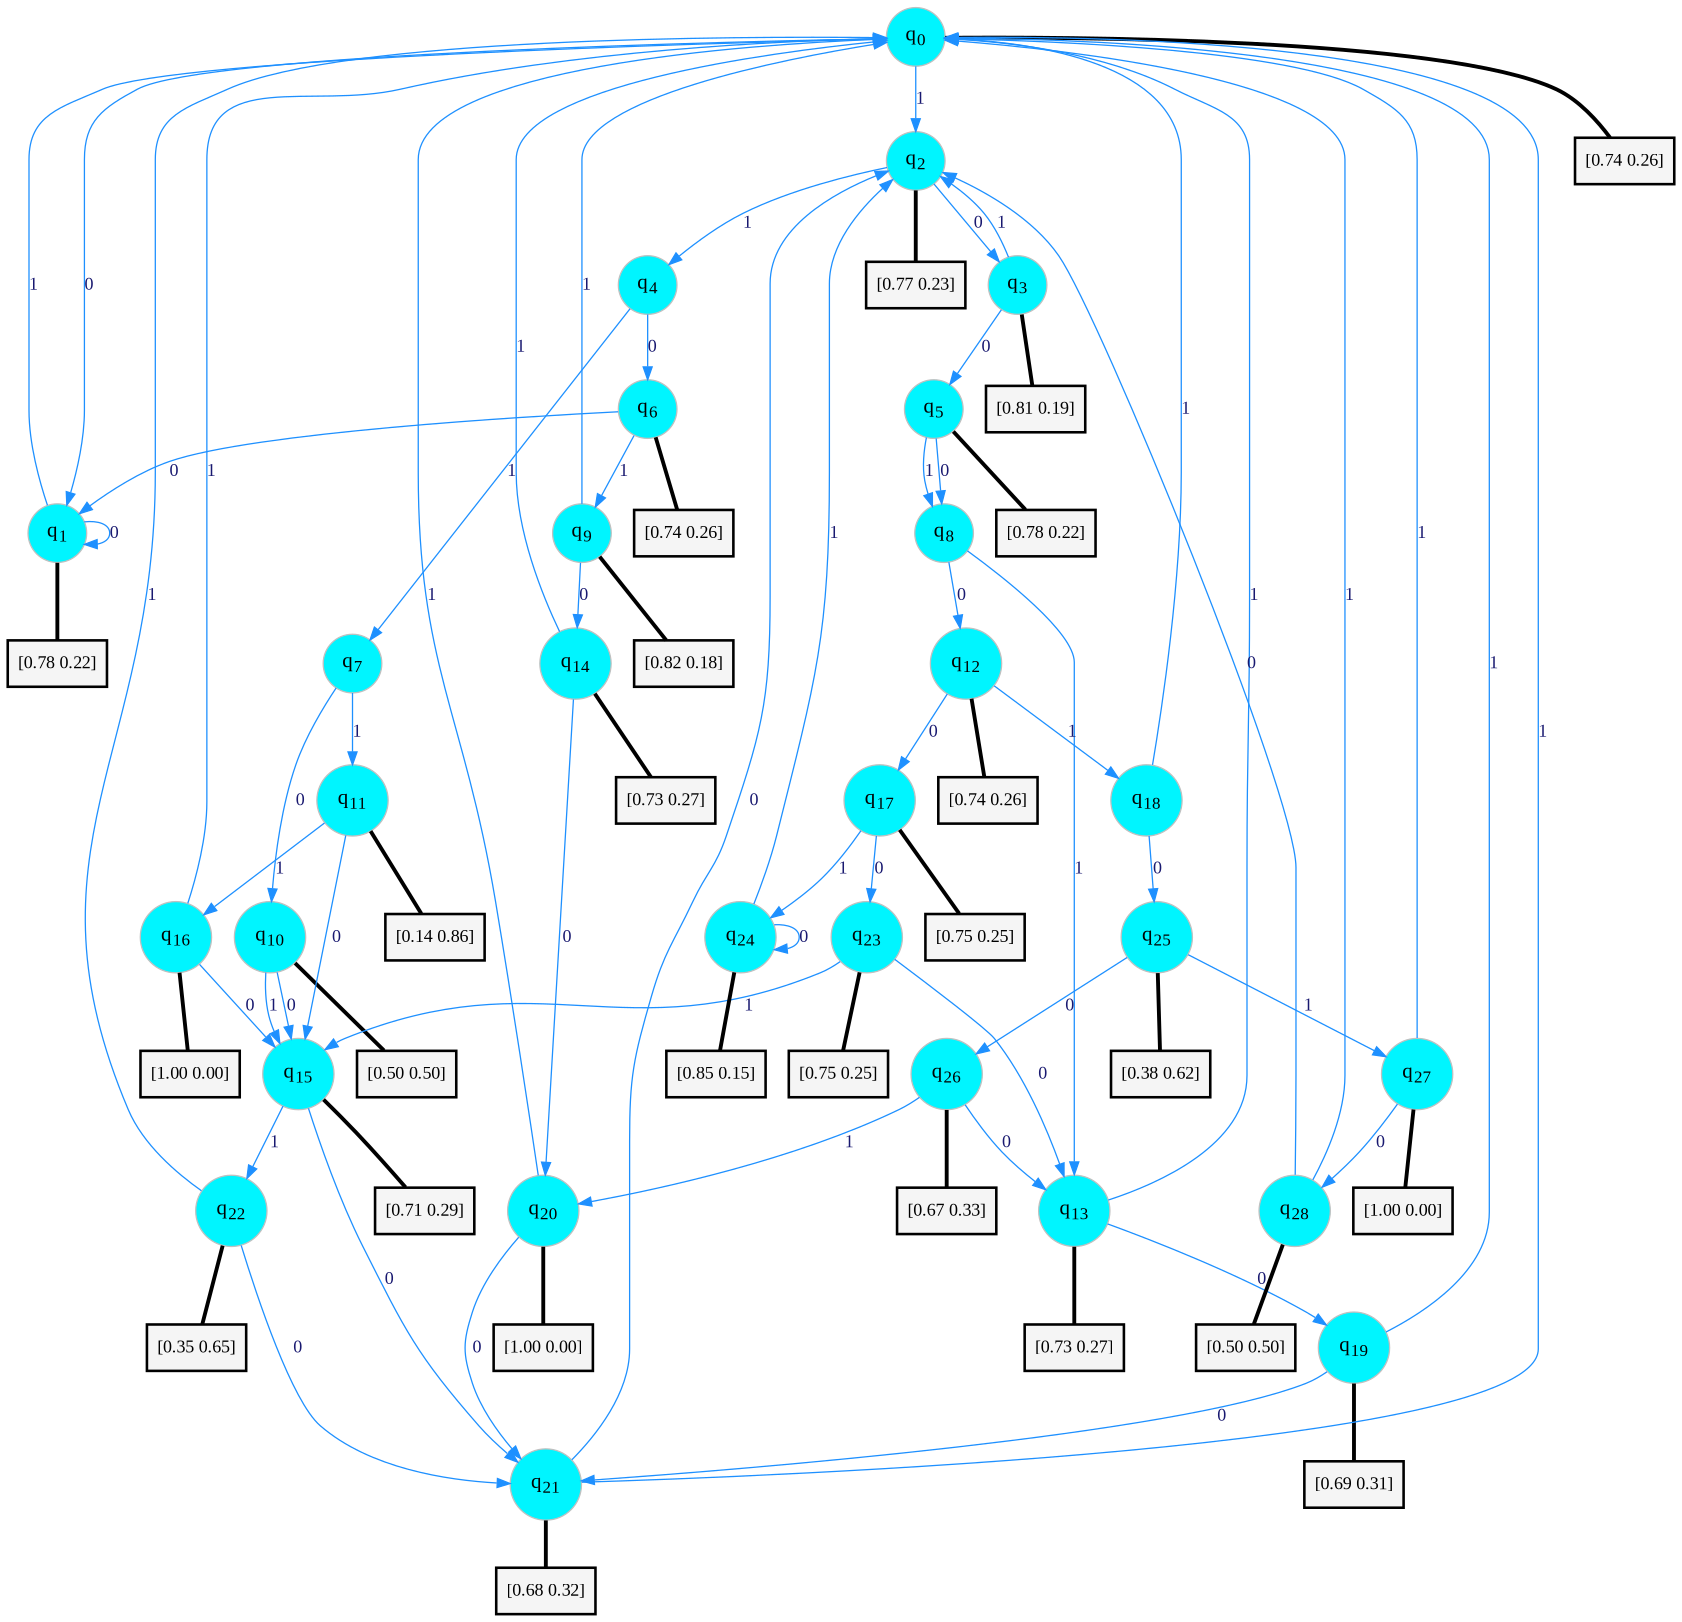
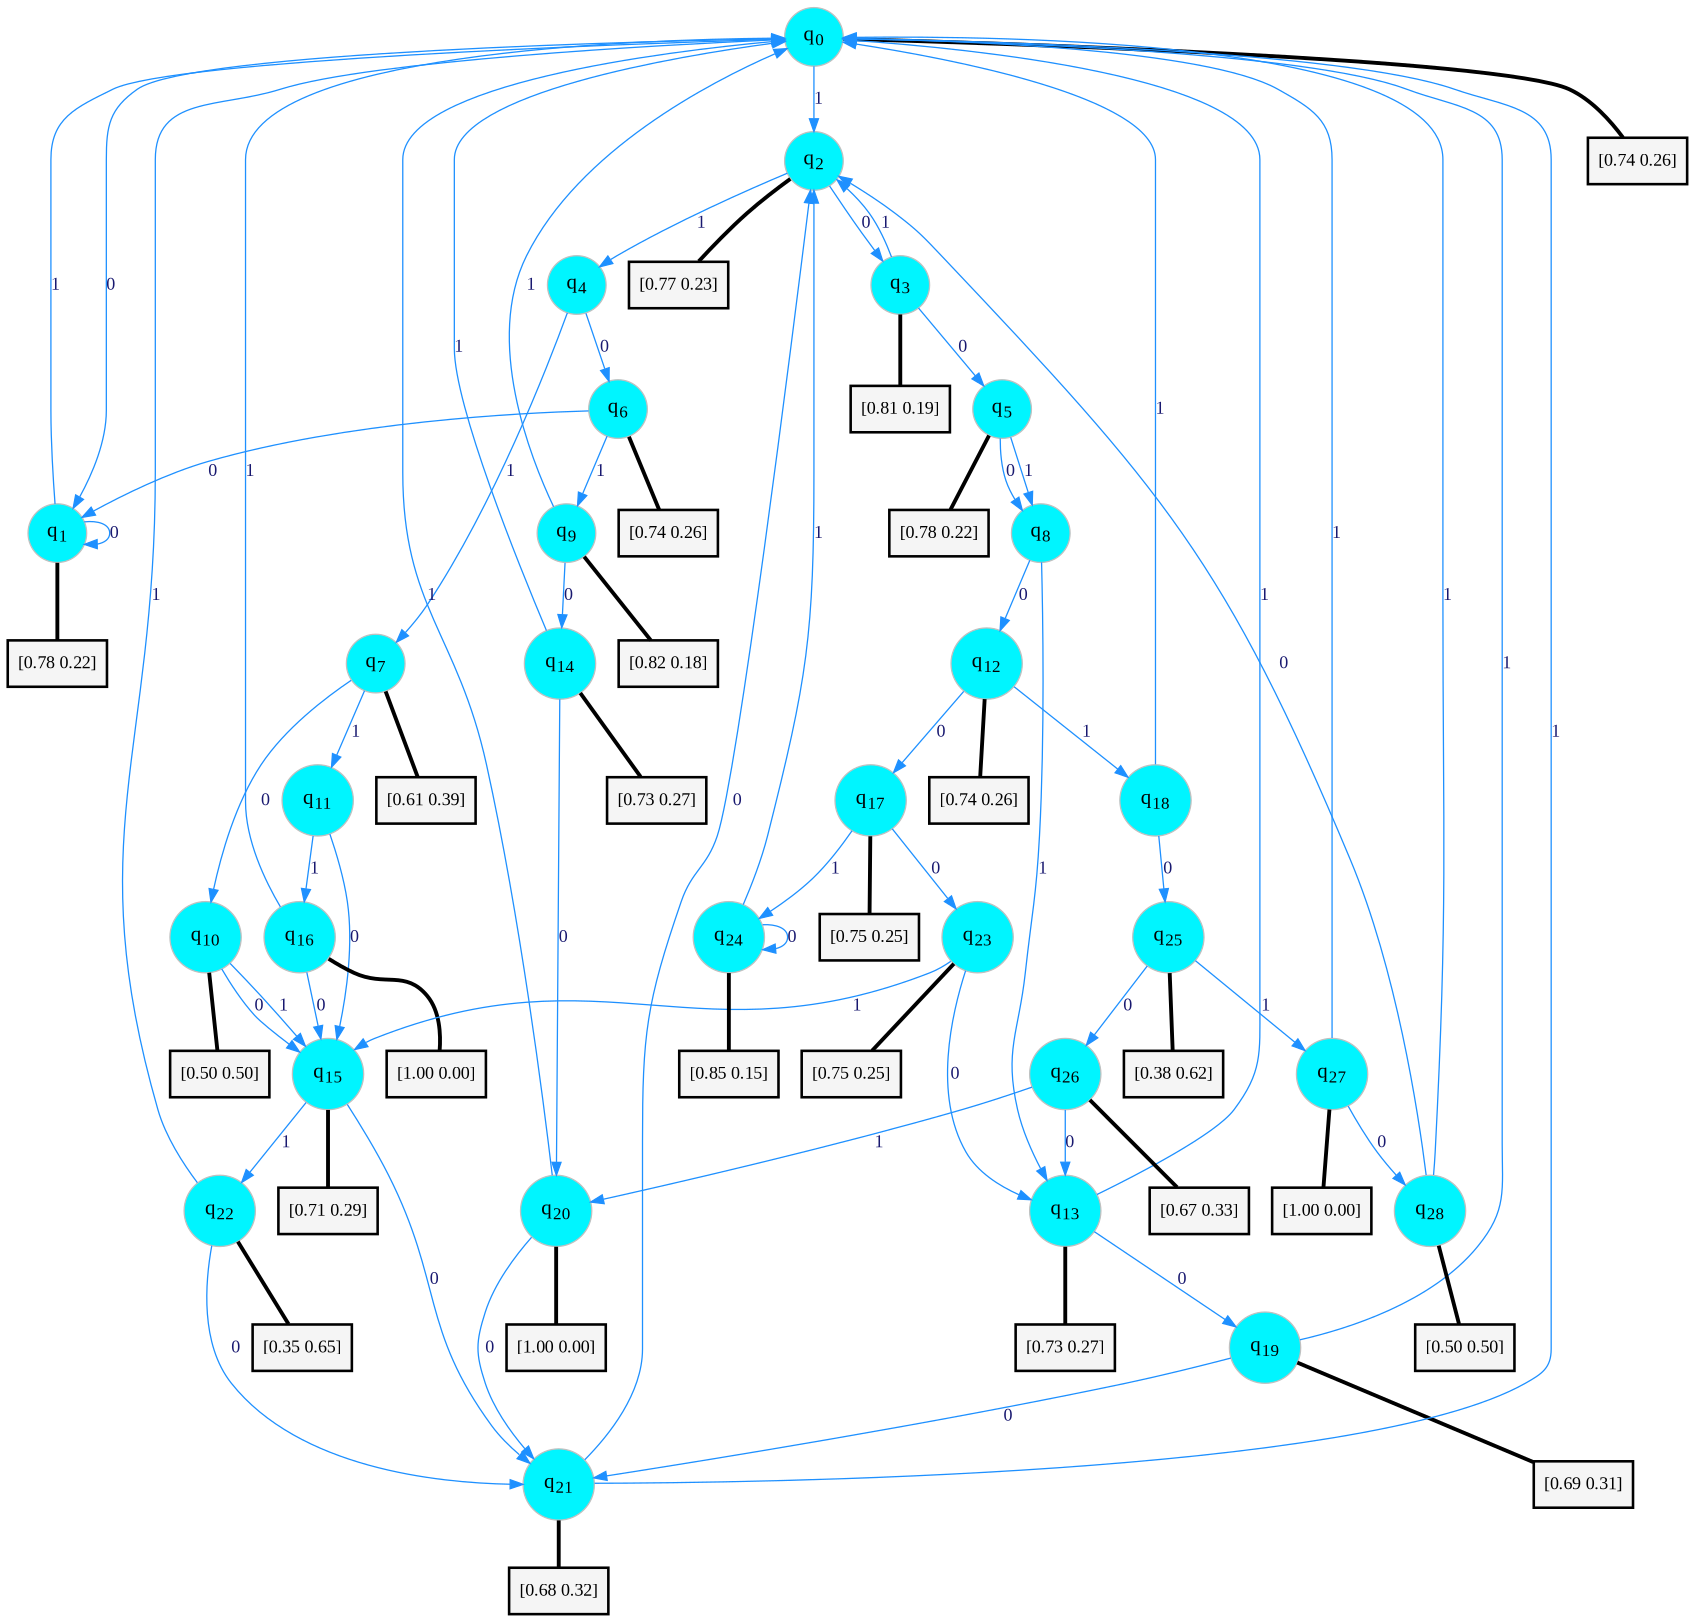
node "[0.61 0.39]": added
node "[0.14 0.86]": removed
